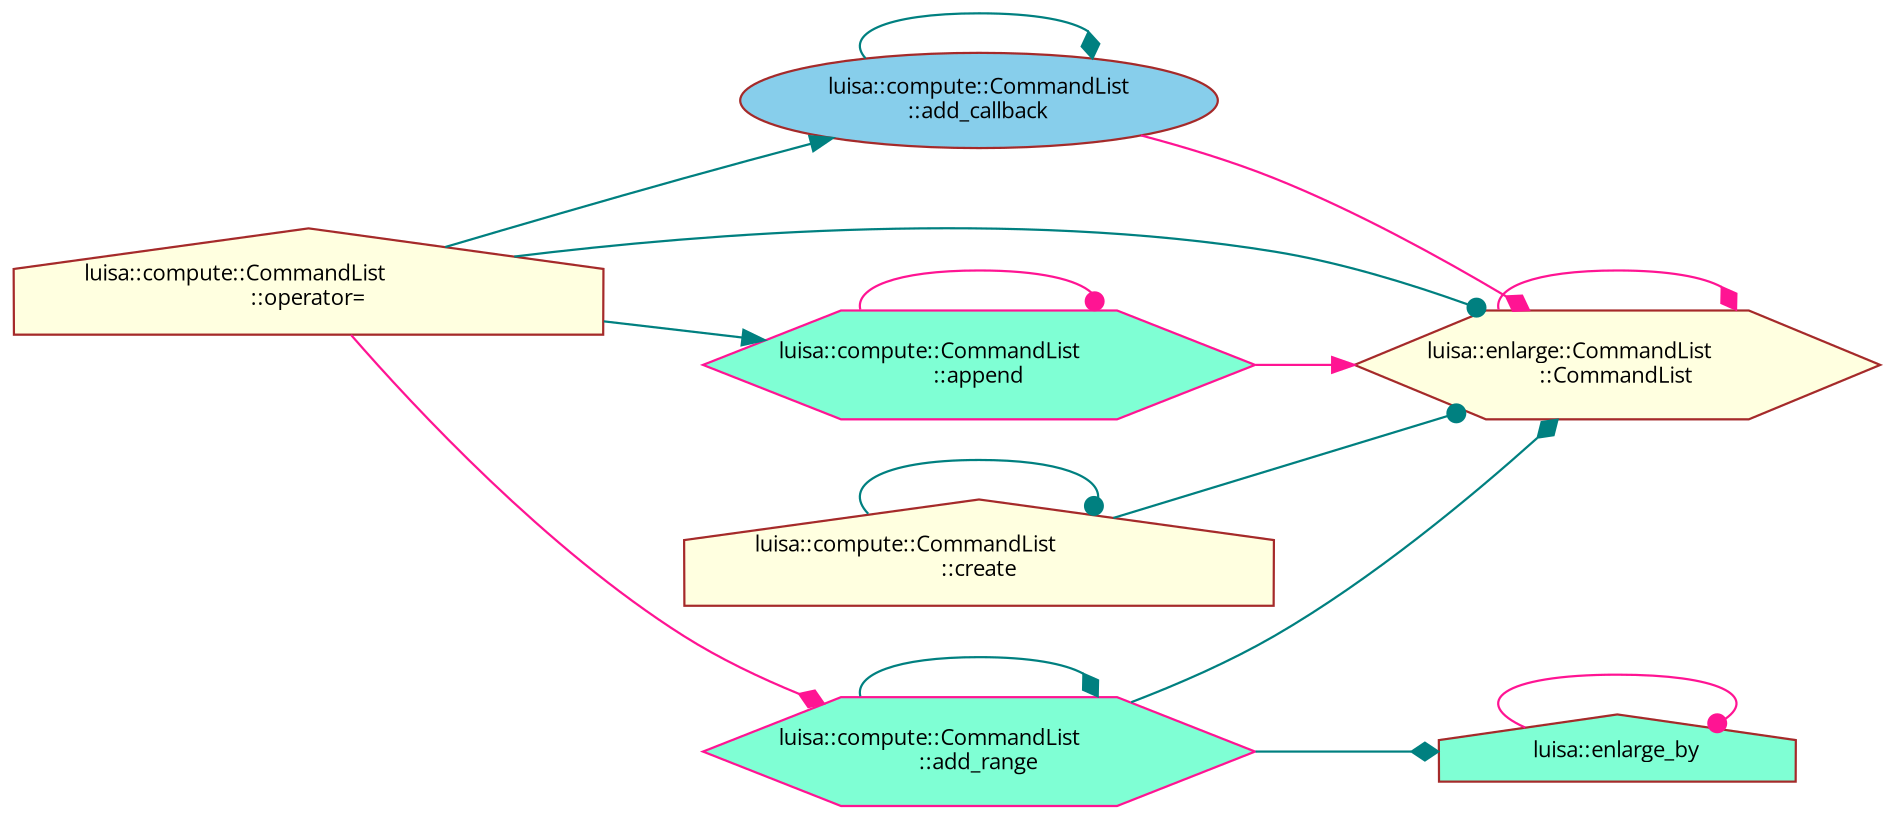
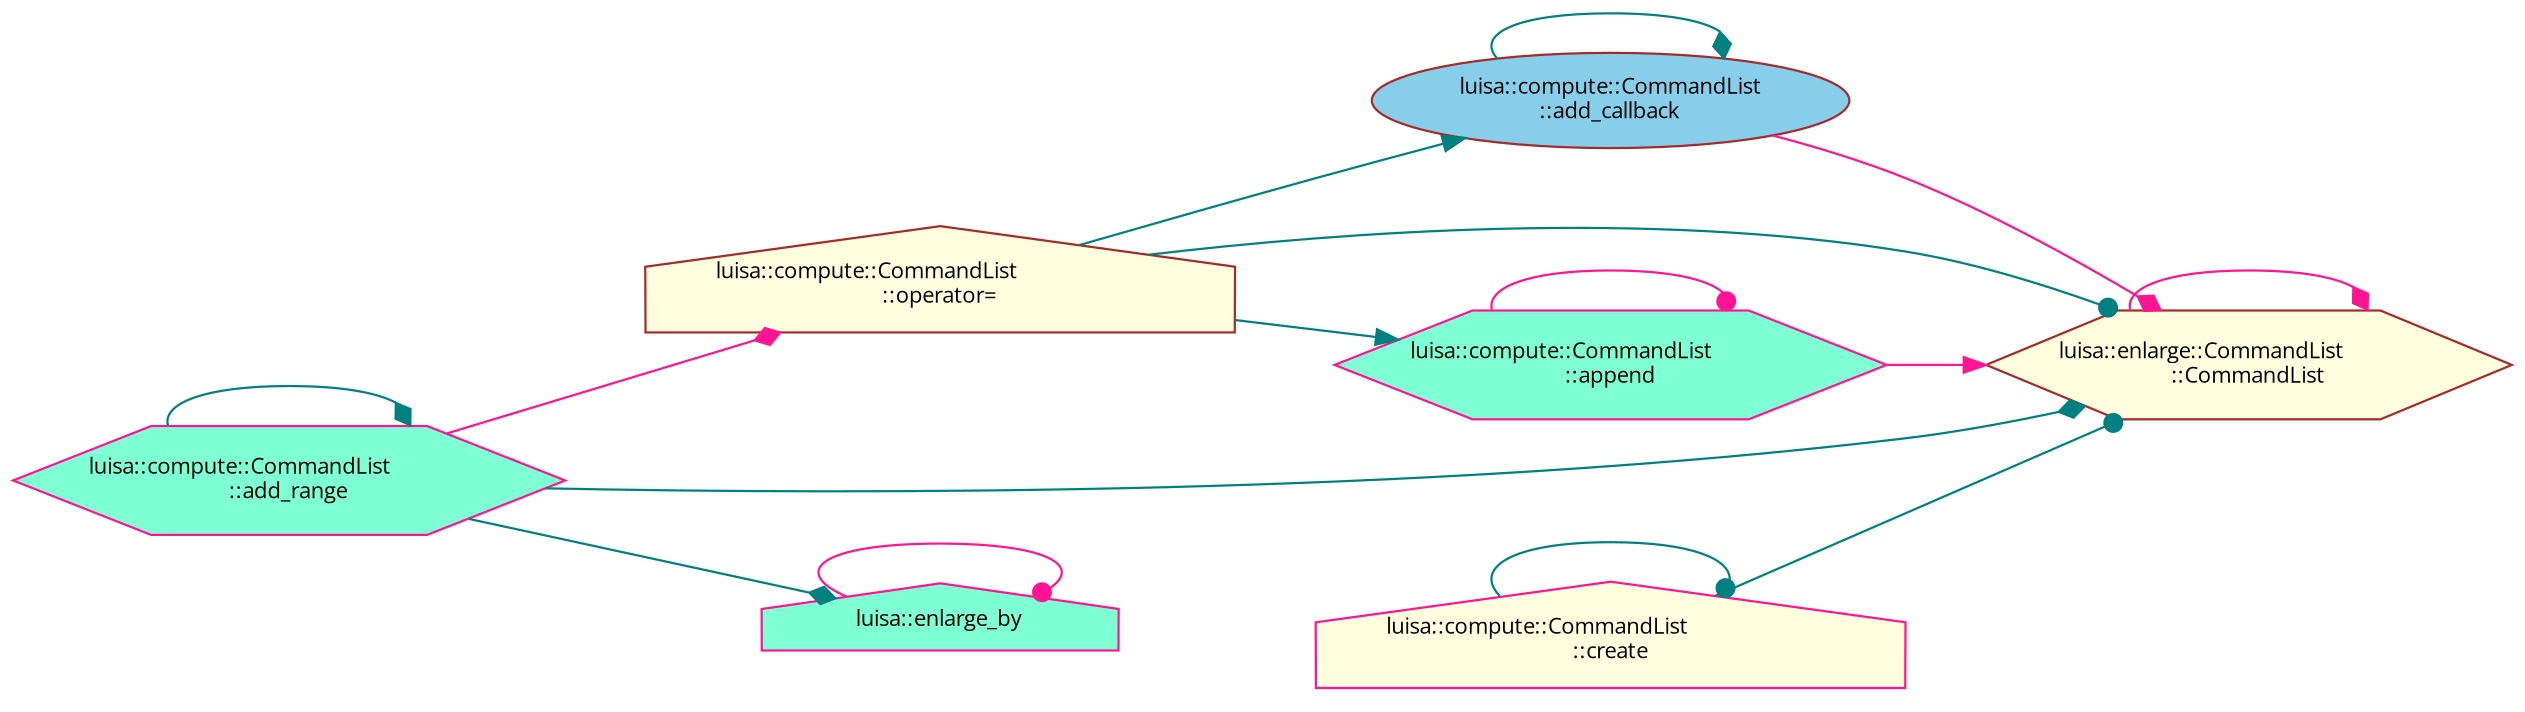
edge "luisa::compute::CommandList ::operator=" -> "luisa::compute::CommandList ::add_range": reversed
node "luisa::compute::CommandList ::create": color brown -> deeppink
node "luisa::enlarge_by": color brown -> deeppink
